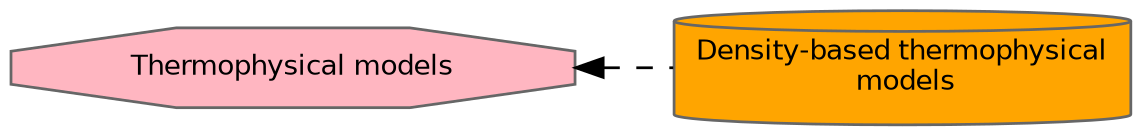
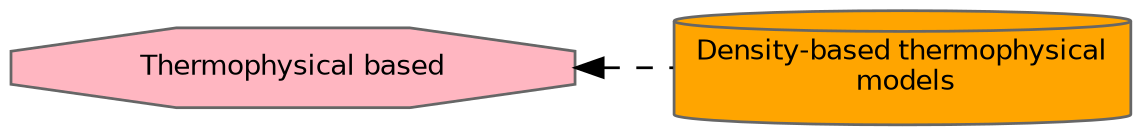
node "Thermophysical models": label "Thermophysical models" -> "Thermophysical based"
